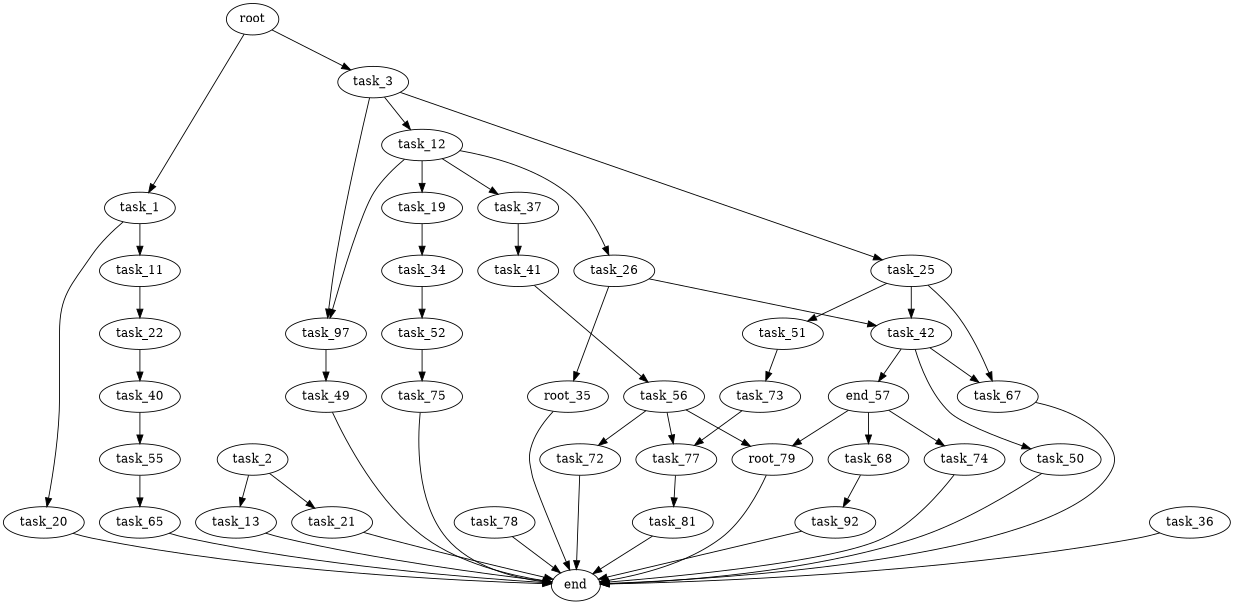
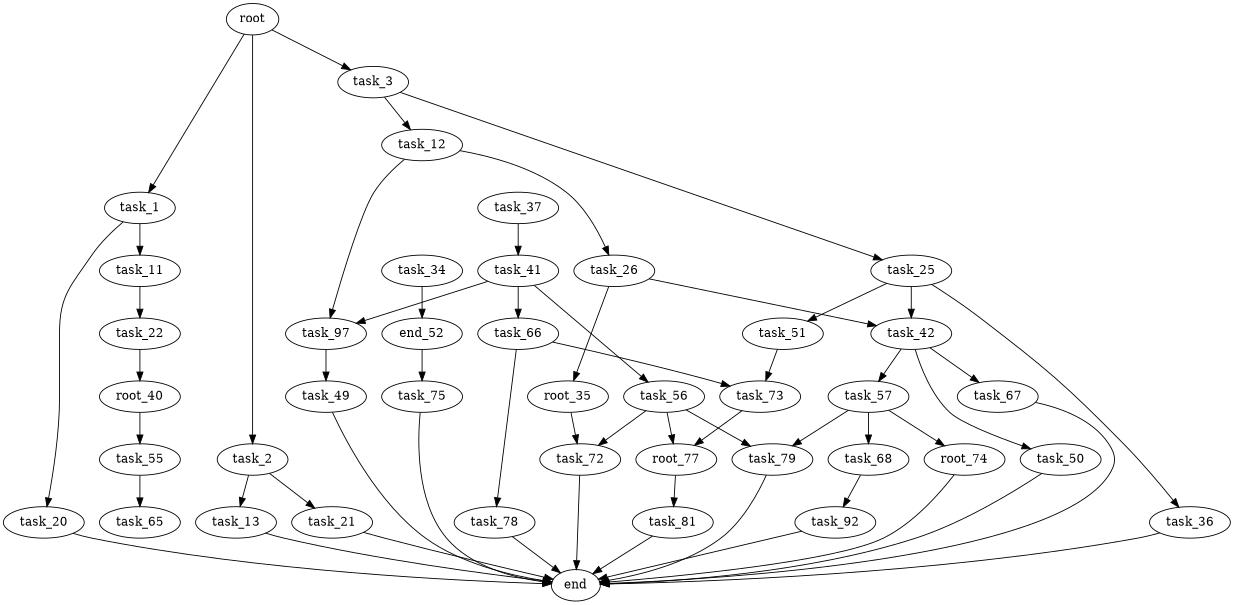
edge "task_12" -> "task_37": removed
edge "task_3" -> "task_97": now "task_41" -> "task_97"
node "task_19": removed
edge "root" -> "task_2": added
edge "task_25" -> "task_67": now "task_25" -> "task_36"
node "task_52": label "task_52" -> "end_52"
node "task_66": added
node "task_40": label "task_40" -> "root_40"
node "end_57": label "end_57" -> "task_57"
node "task_77": label "task_77" -> "root_77"
node "root_79": label "root_79" -> "task_79"
node "task_74": label "task_74" -> "root_74"
edge "root_35" -> "end": now "root_35" -> "task_72"
edge "task_65" -> "end": removed
